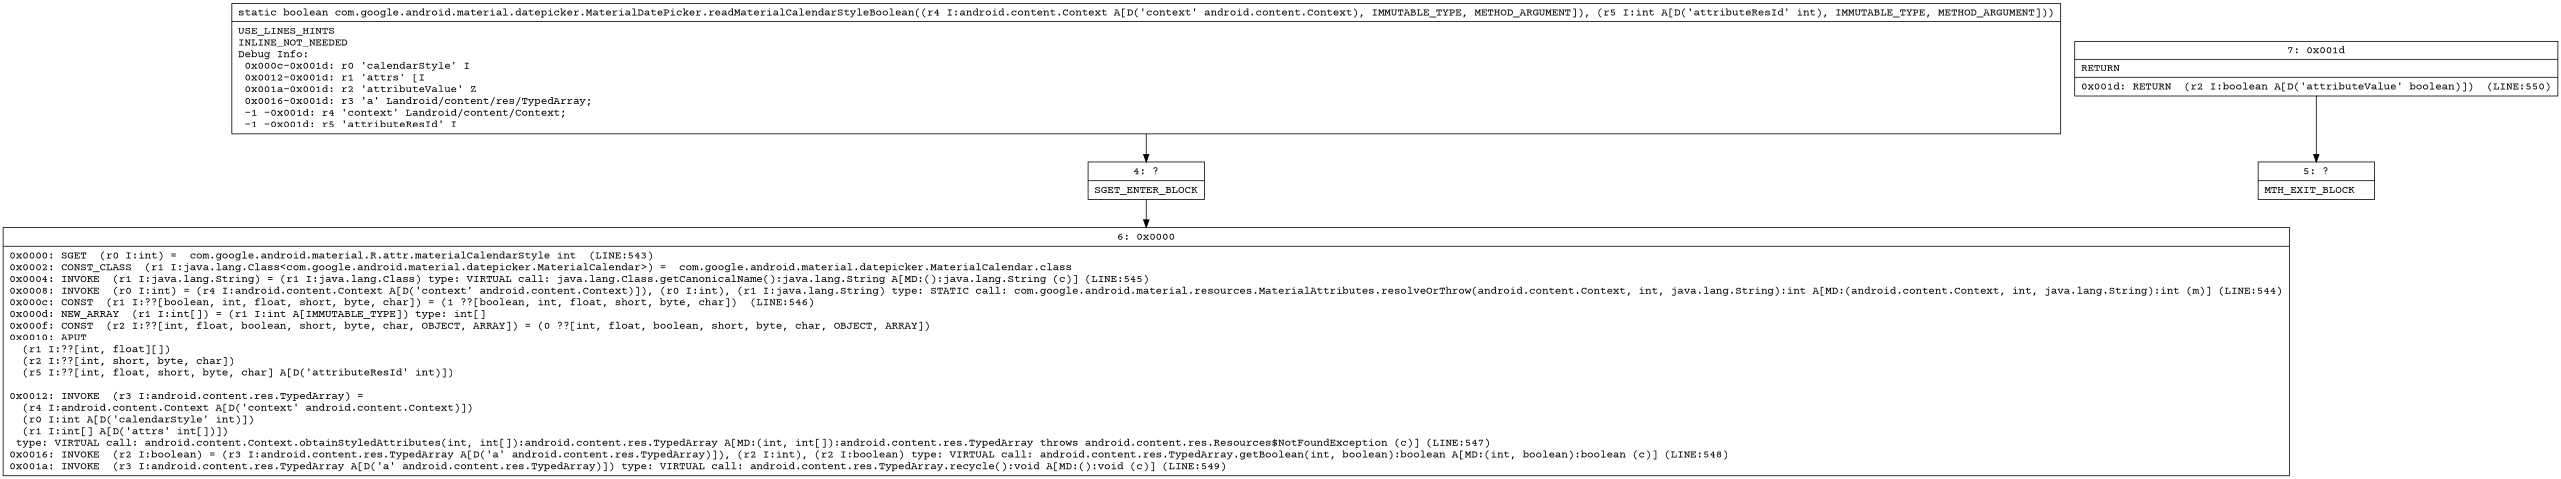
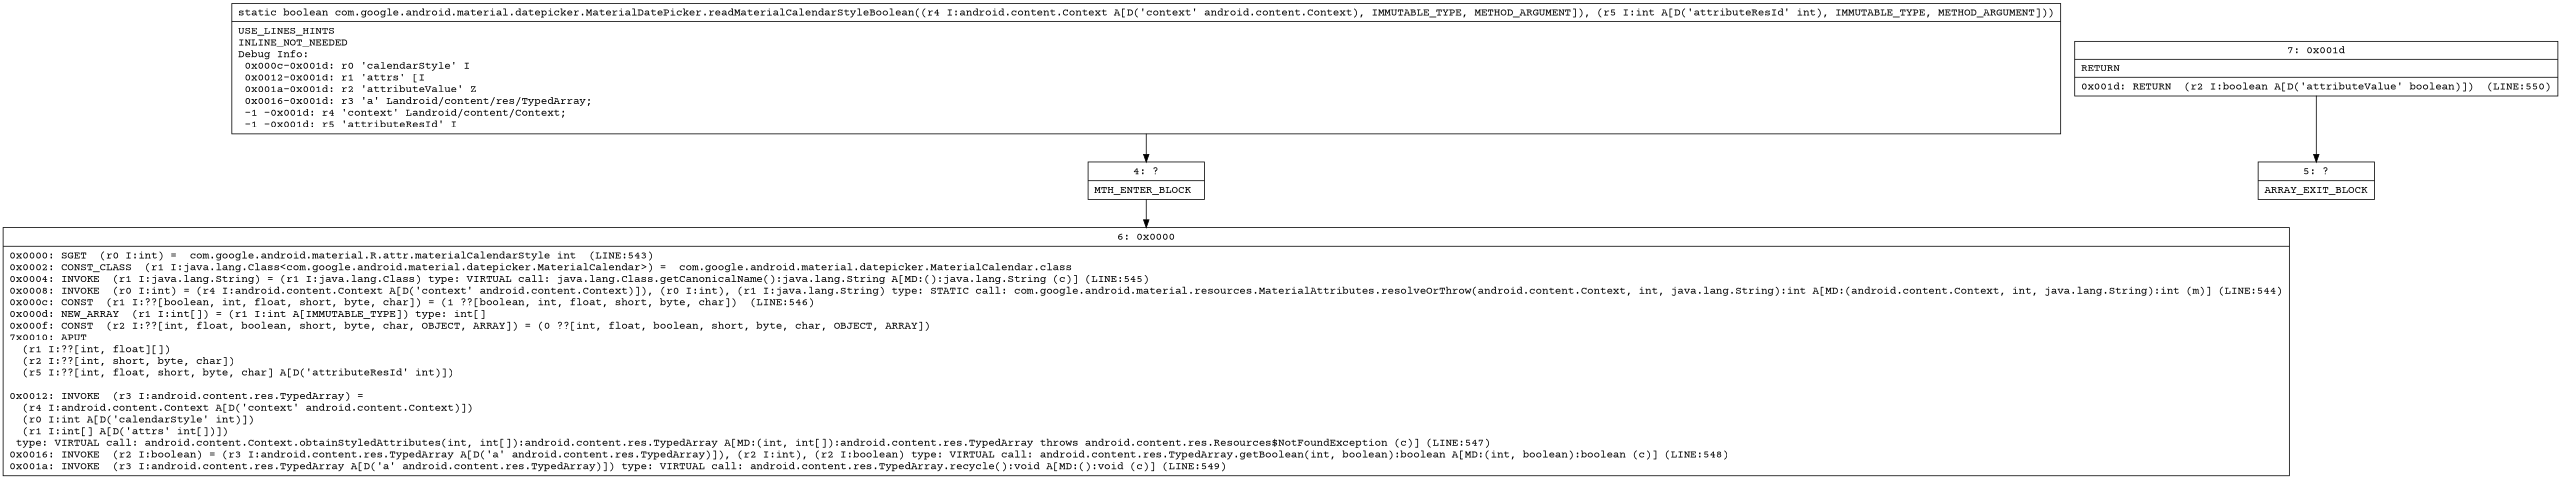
node "4: ?": text "SGET_ENTER_BLOCK" -> "MTH_ENTER_BLOCK"
node "5: ?": text "MTH_EXIT_BLOCK" -> "ARRAY_EXIT_BLOCK"
node "6: 0x0000": text "0x0010: APUT" -> "7x0010: APUT"
